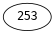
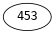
node "253": label "253" -> "453"
